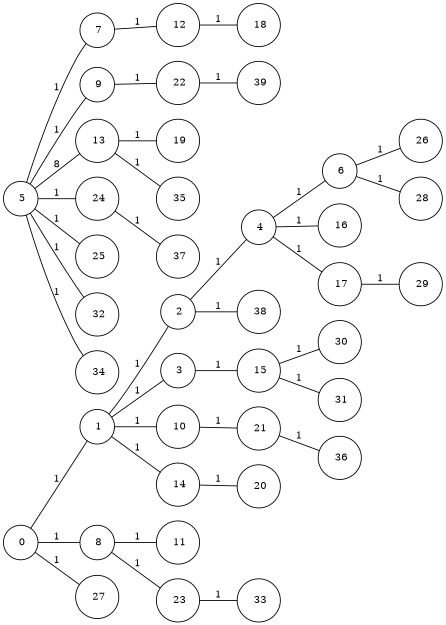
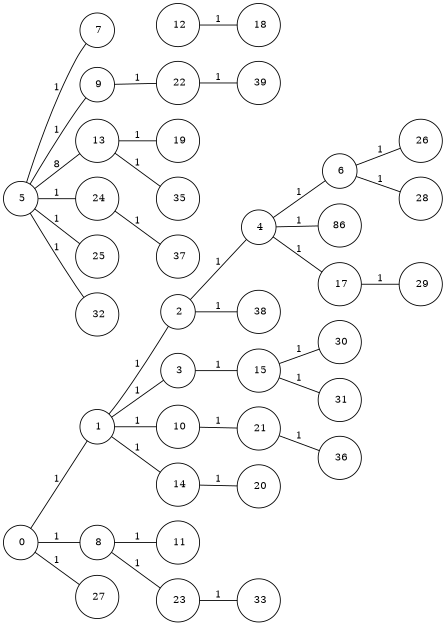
edge "12" -- "7": removed, label "1"
node "16": label "16" -> "86"
node "34": removed
